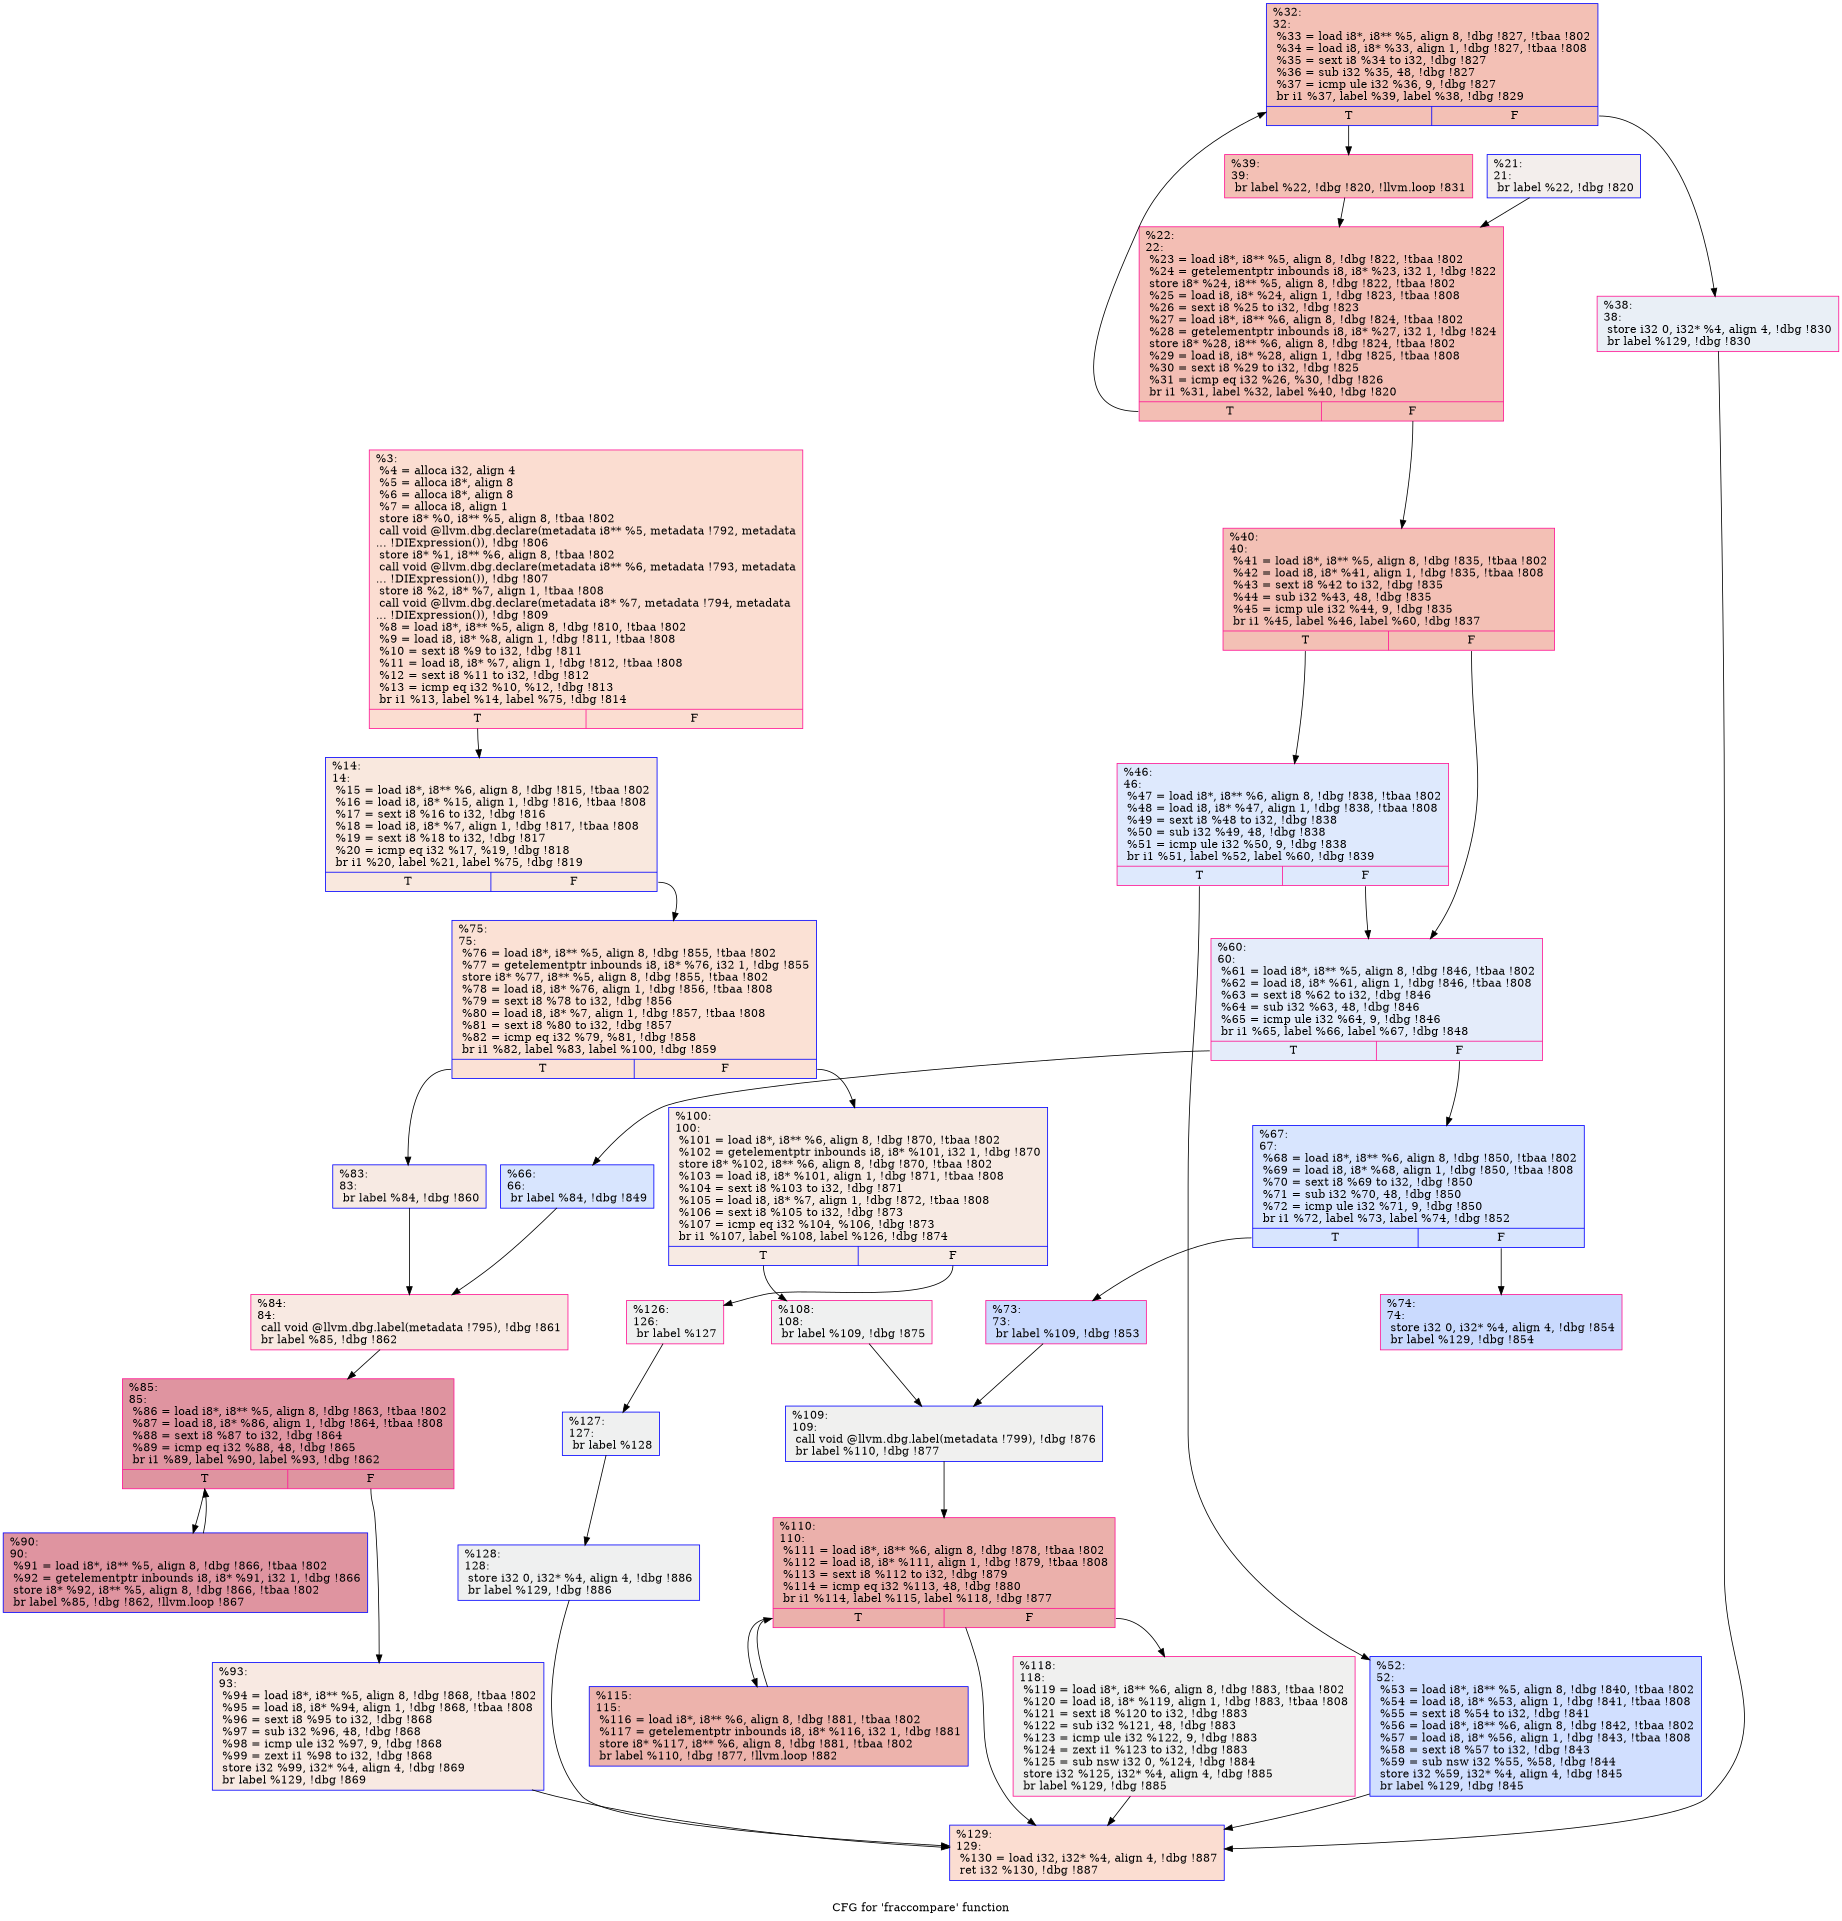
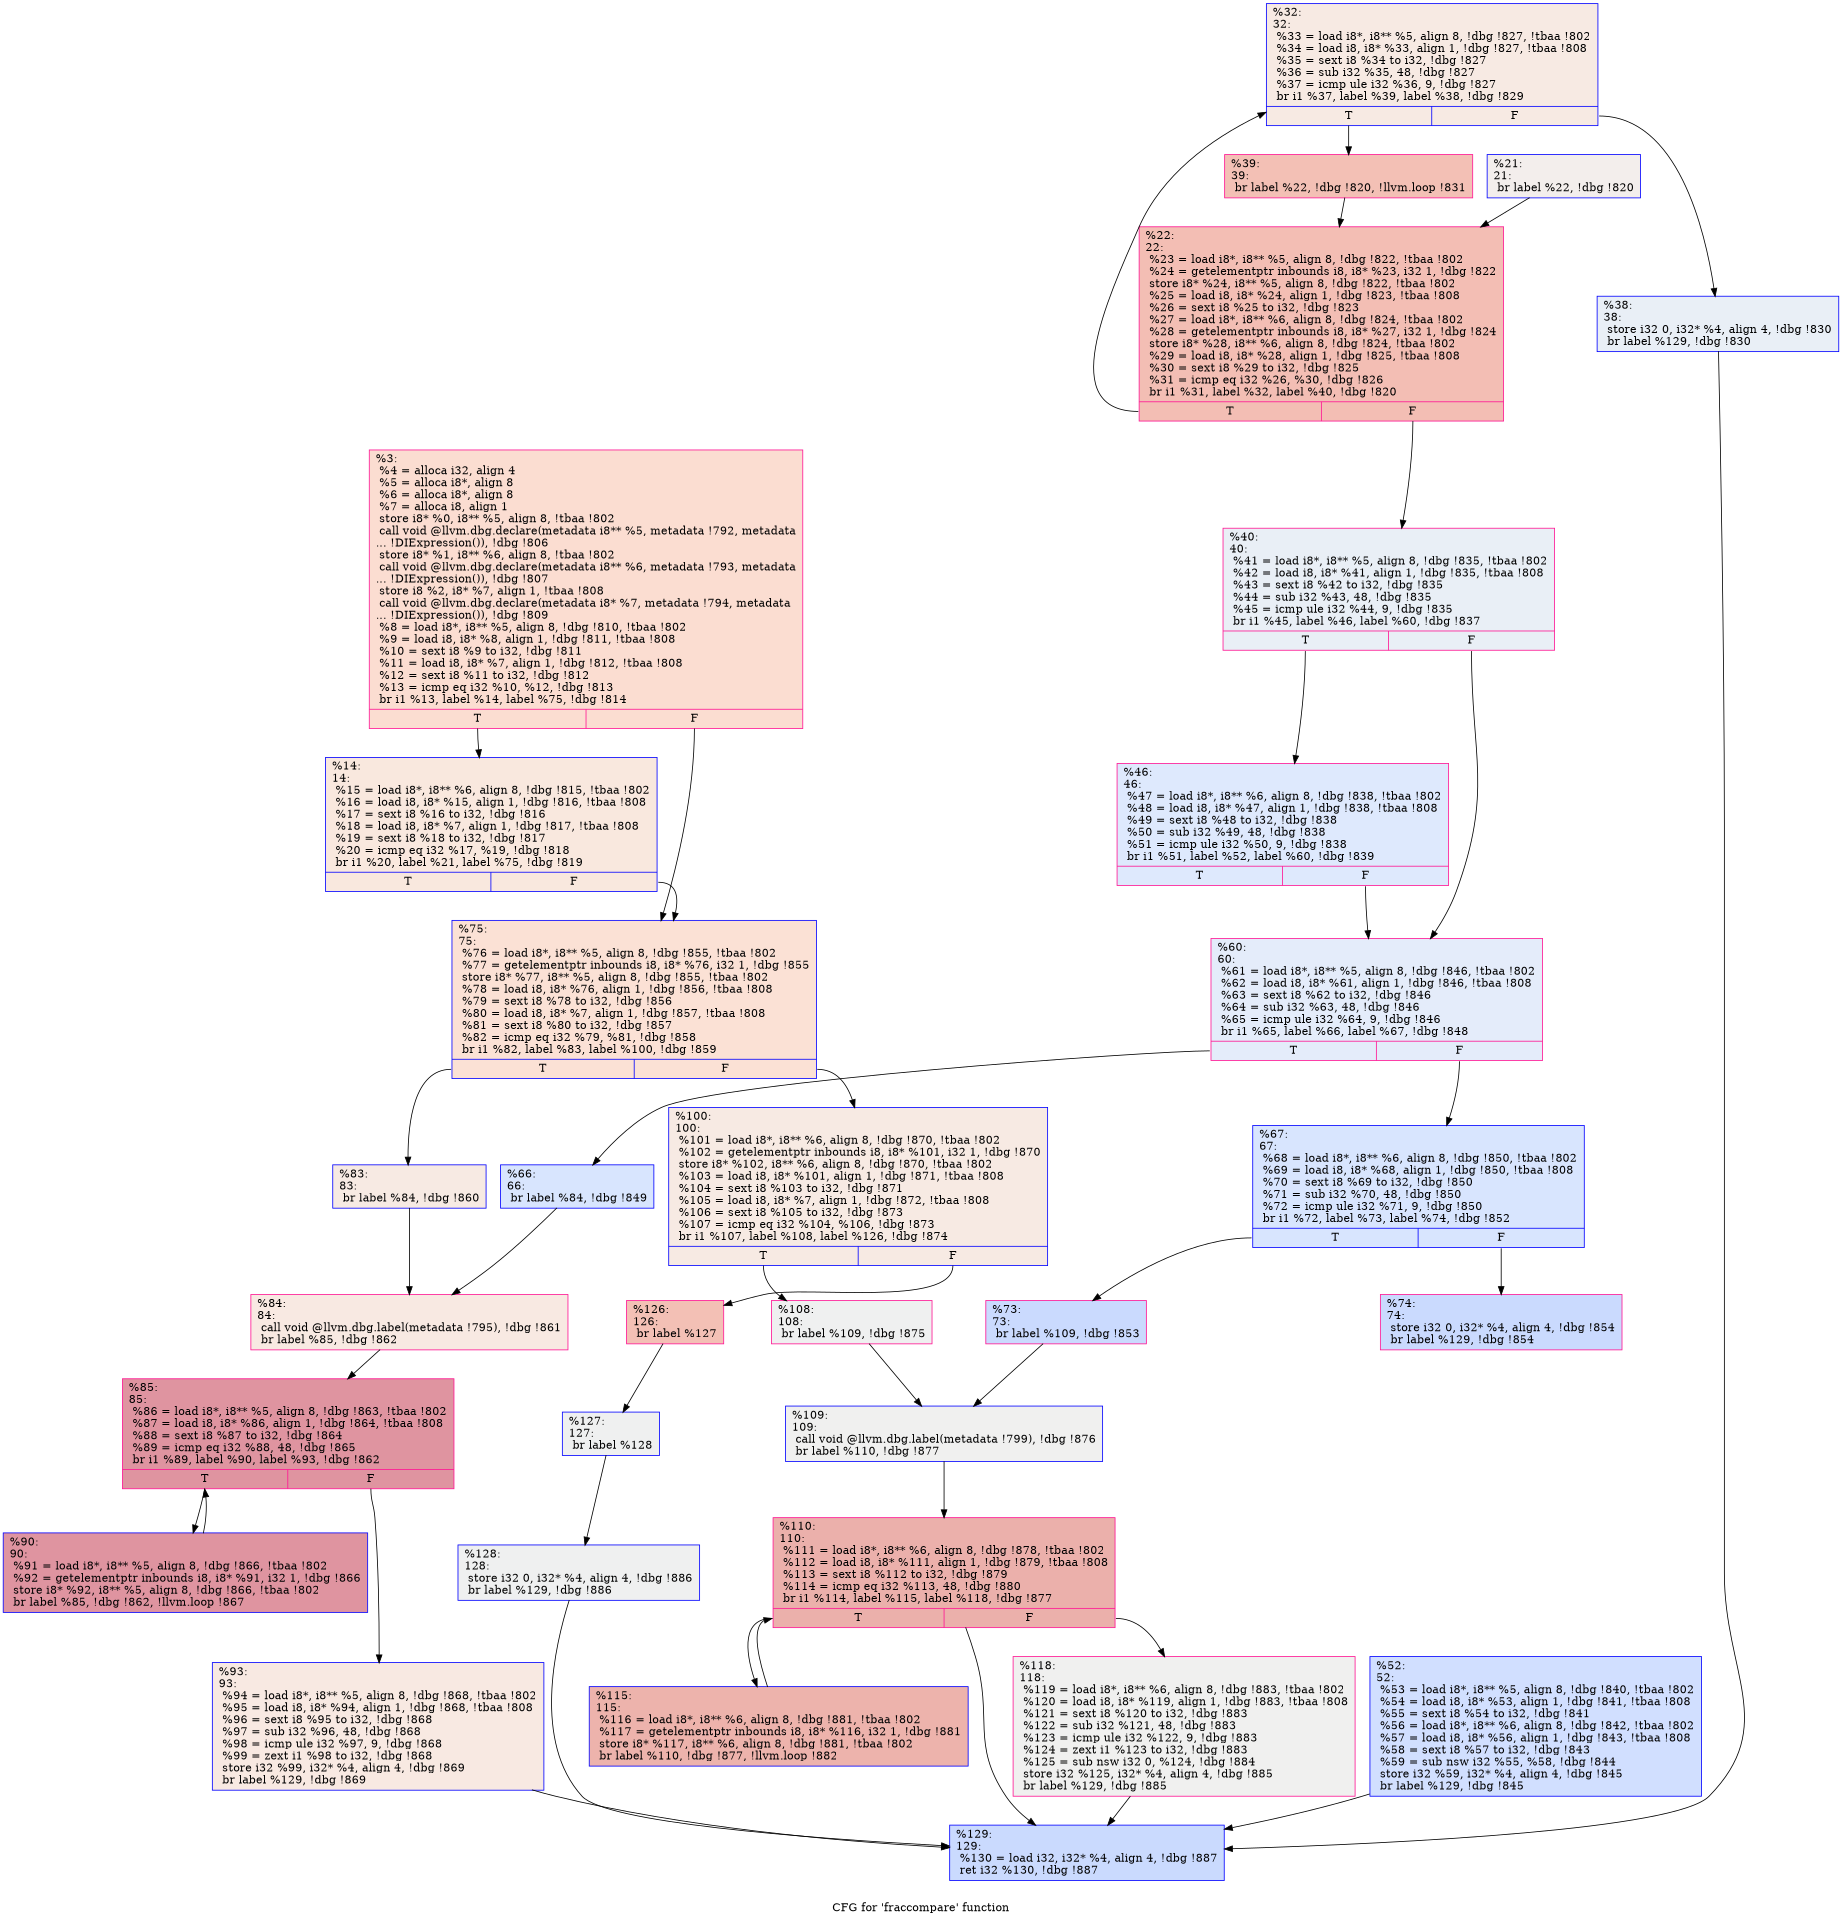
node "%32:": fillcolor #e5705870 -> #eed0c070
node "%38:": color deeppink -> blue
node "%40:": fillcolor #e5705870 -> #cedaeb70
edge "%3:" -> "%75:": added
edge "%46:" -> "%52:": removed
node "%126:": fillcolor #dbdcde70 -> #e5705870
node "%129:": fillcolor #f7b39670 -> #88abfd70
